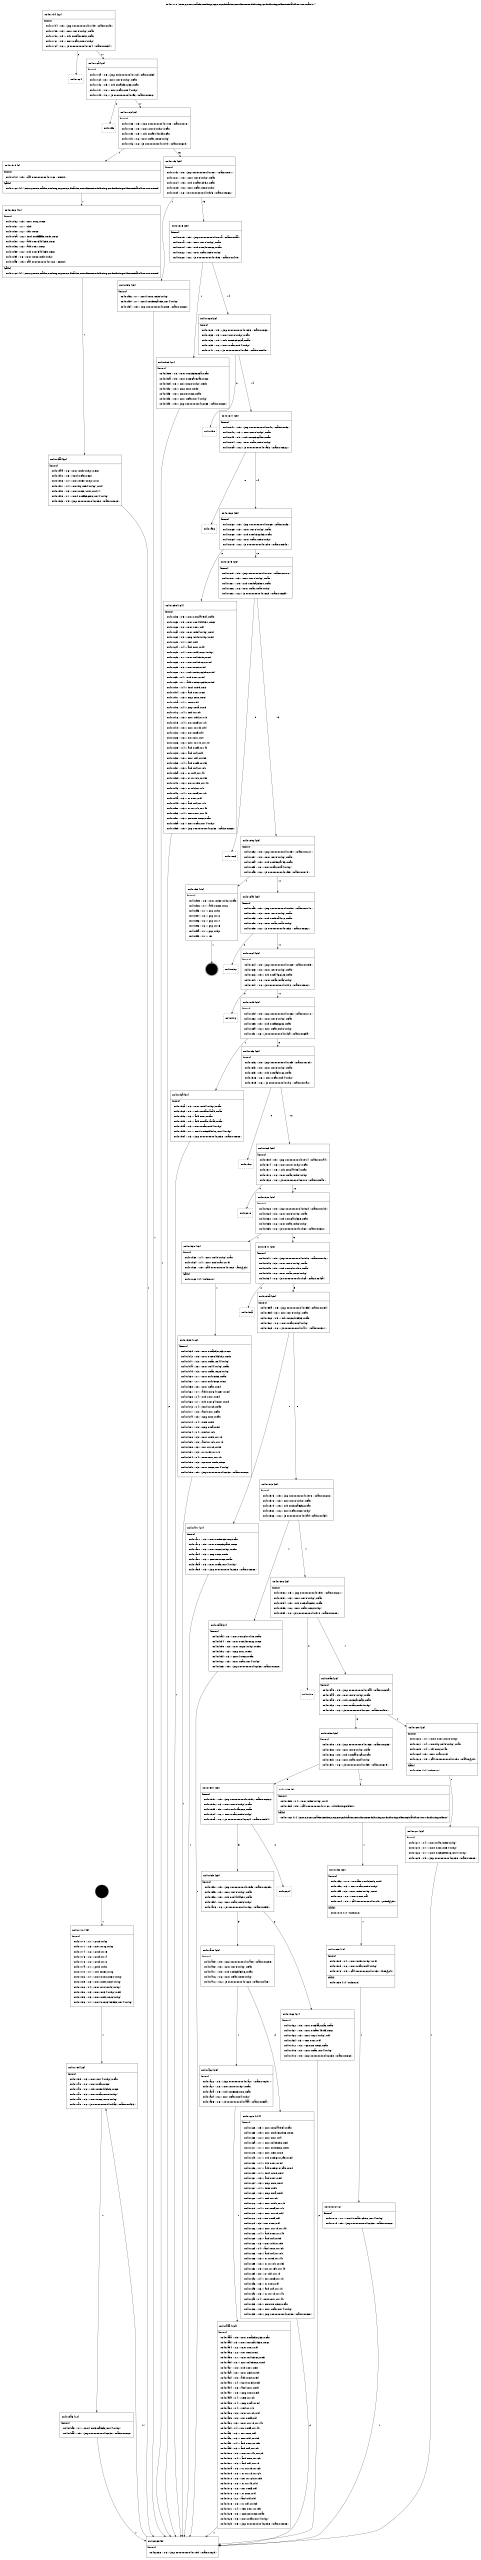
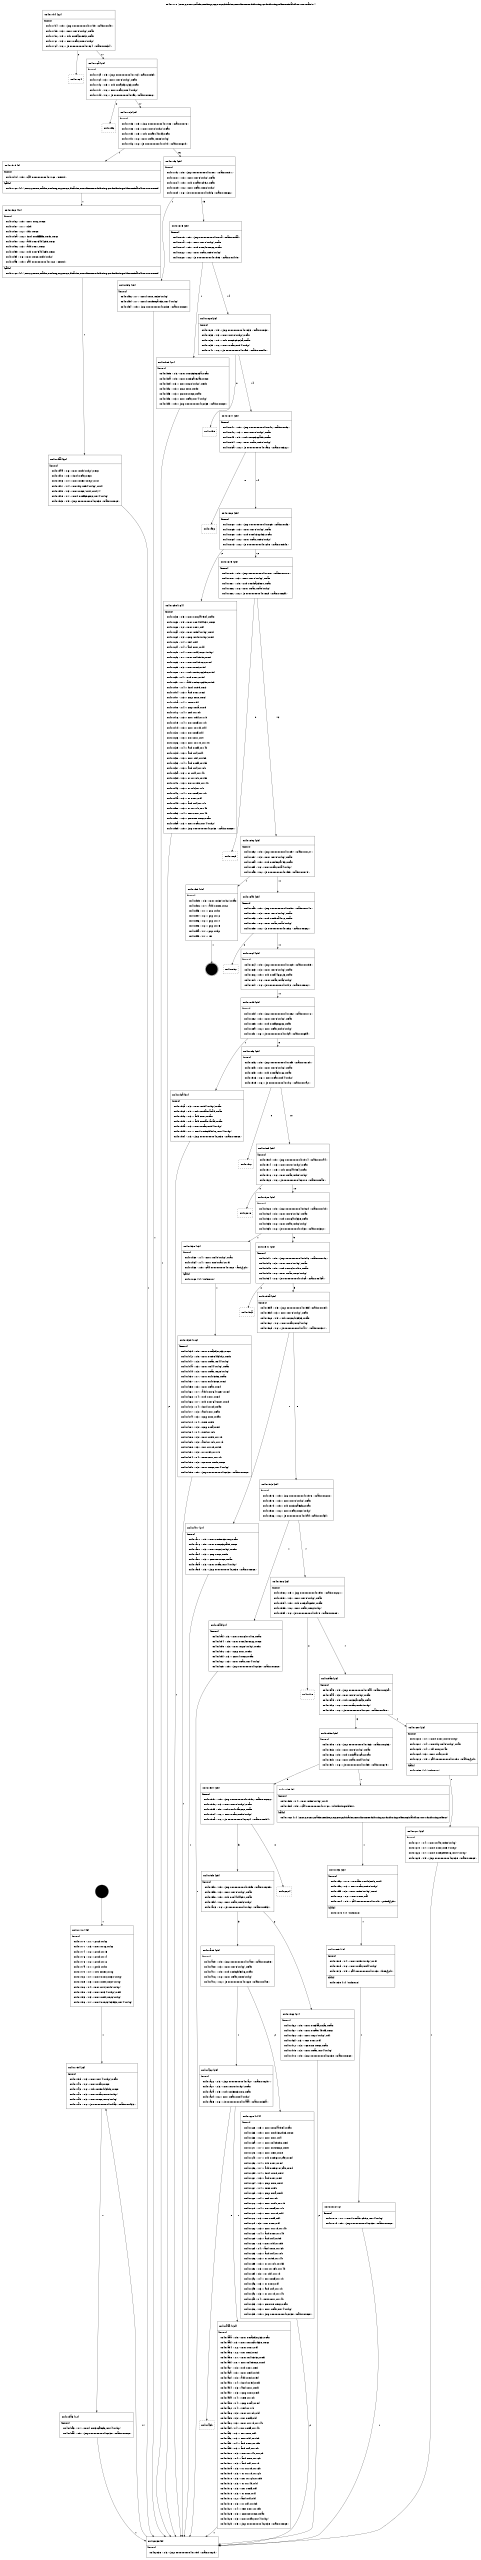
node "0x401f72": removed
node "0x401a3b": added
